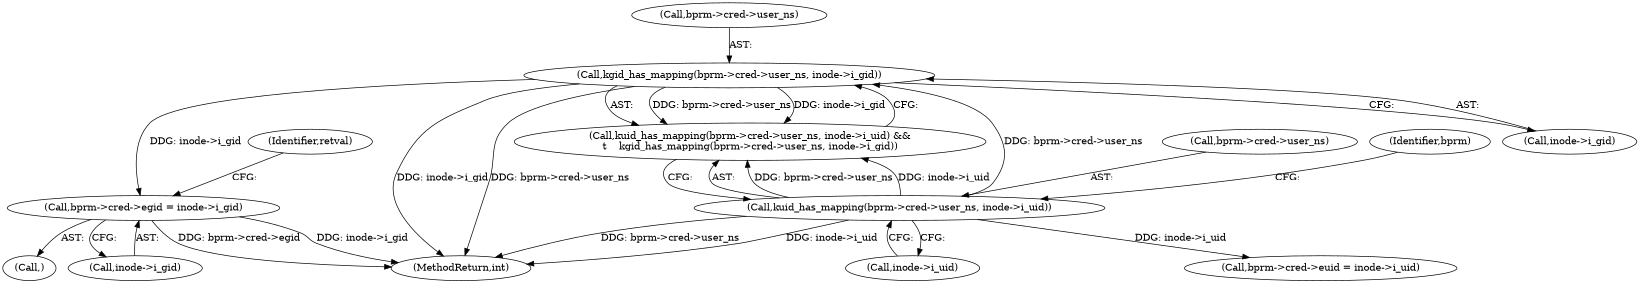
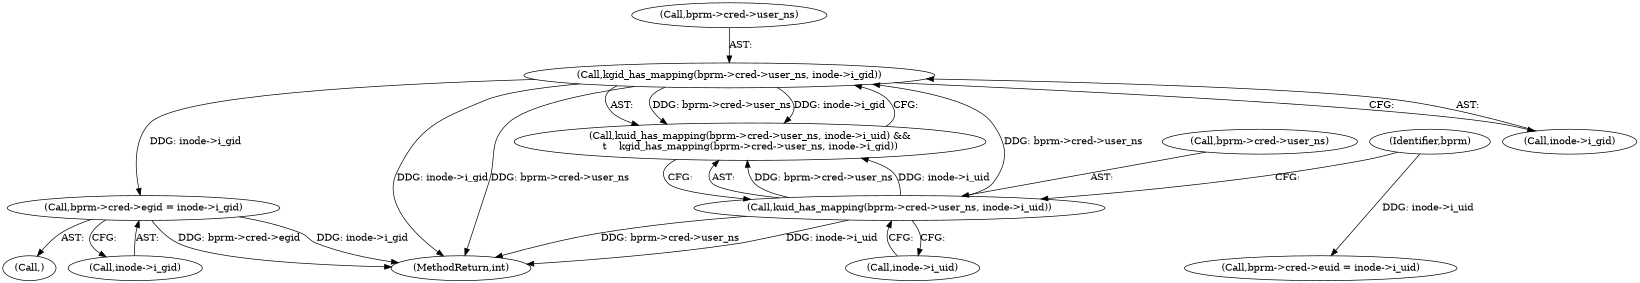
node "(Identifier,retval)": removed
edge "(Call,kuid_has_mapping(bprm->cred->user_ns, inode->i_uid))" -> "(Call,bprm->cred->euid = inode->i_uid)": now "(Identifier,bprm)" -> "(Call,bprm->cred->euid = inode->i_uid)"
